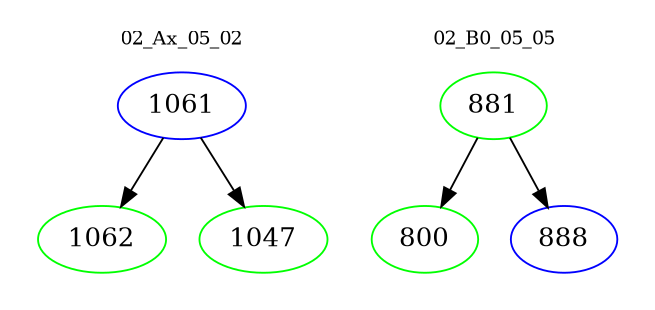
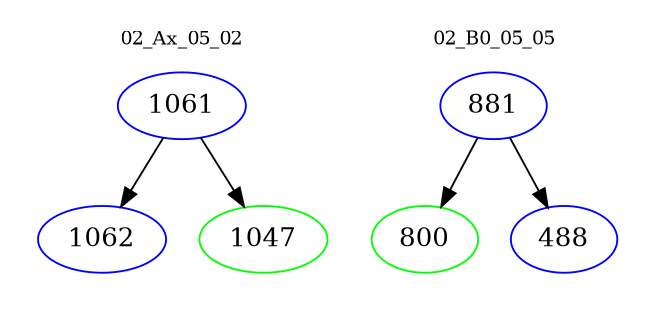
node "881": color green -> blue
node "1062": color green -> blue
node "888": label "888" -> "488"
